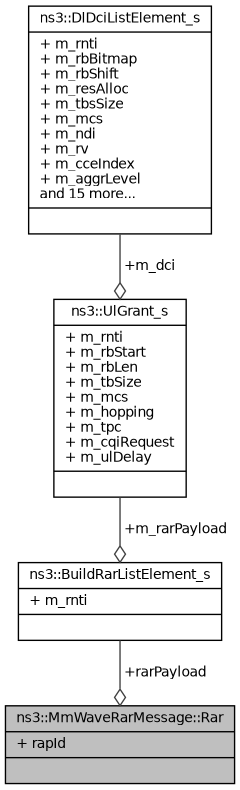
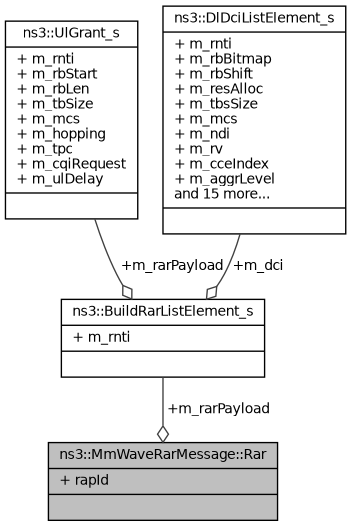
edge "ns3::DlDciListElement_s" -> "ns3::UlGrant_s": now "ns3::DlDciListElement_s" -> "ns3::BuildRarListElement_s"
edge "ns3::BuildRarListElement_s" -> "ns3::MmWaveRarMessage::Rar": label " +rarPayload" -> " +m_rarPayload"
